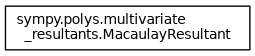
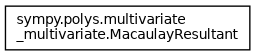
node "sympy.polys.multivariate _resultants.MacaulayResultant": label "sympy.polys.multivariate _resultants.MacaulayResultant" -> "sympy.polys.multivariate _multivariate.MacaulayResultant"
